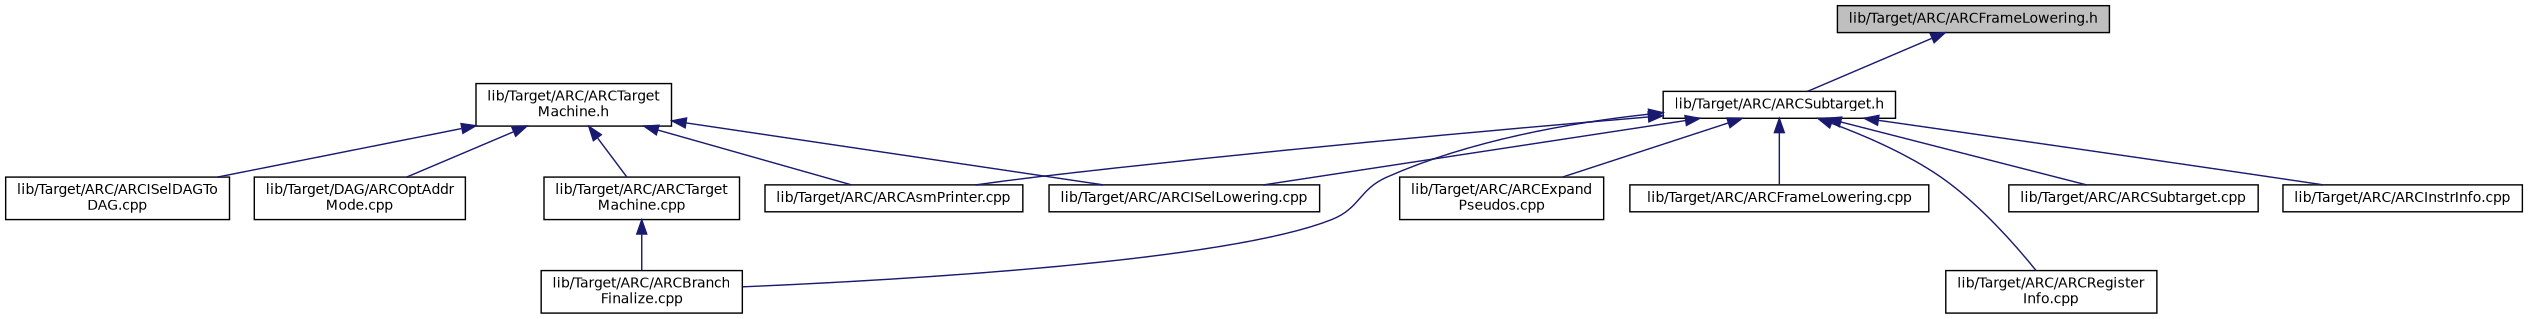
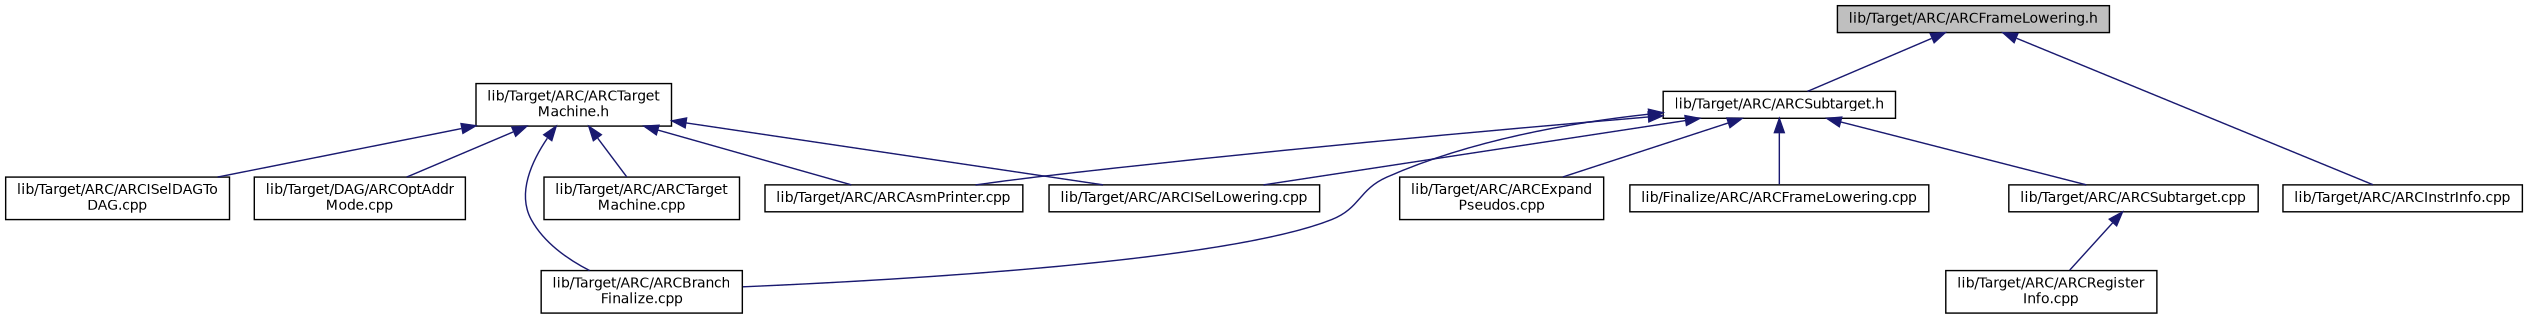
edge "lib/Target/ARC/ARCInstrInfo.cpp" -> "lib/Target/ARC/ARCSubtarget.h": now "lib/Target/ARC/ARCInstrInfo.cpp" -> "lib/Target/ARC/ARCFrameLowering.h"
edge "lib/Target/ARC/ARCRegister Info.cpp" -> "lib/Target/ARC/ARCSubtarget.h": now "lib/Target/ARC/ARCRegister Info.cpp" -> "lib/Target/ARC/ARCSubtarget.cpp"
node "lib/Target/ARC/ARCFrameLowering.cpp": label "lib/Target/ARC/ARCFrameLowering.cpp" -> "lib/Finalize/ARC/ARCFrameLowering.cpp"
edge "lib/Target/ARC/ARCBranch Finalize.cpp" -> "lib/Target/ARC/ARCTarget Machine.cpp": now "lib/Target/ARC/ARCBranch Finalize.cpp" -> "lib/Target/ARC/ARCTarget Machine.h"
